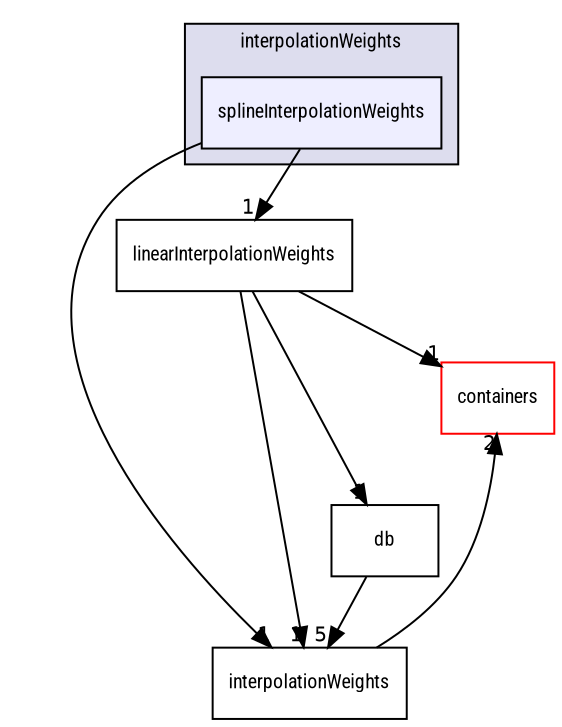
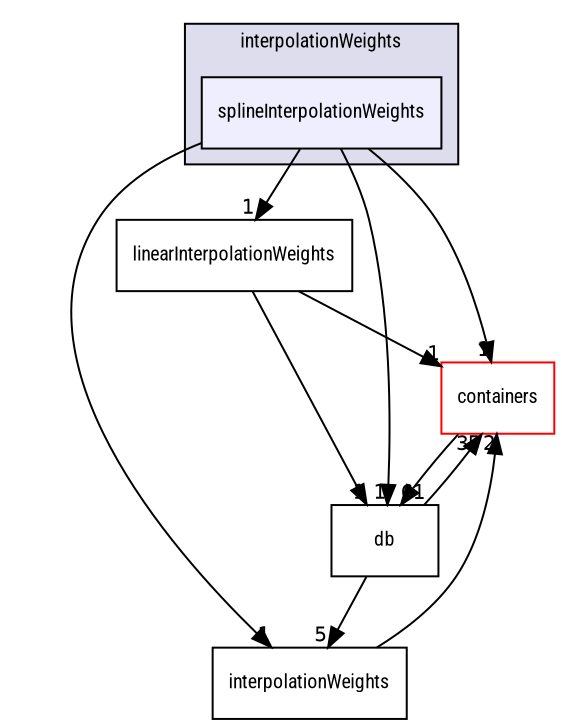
edge "splineInterpolationWeights" -> "containers": added
edge "splineInterpolationWeights" -> "db": added
edge "linearInterpolationWeights" -> "interpolationWeights": removed
edge "containers" -> "db": added
edge "db" -> "containers": added
